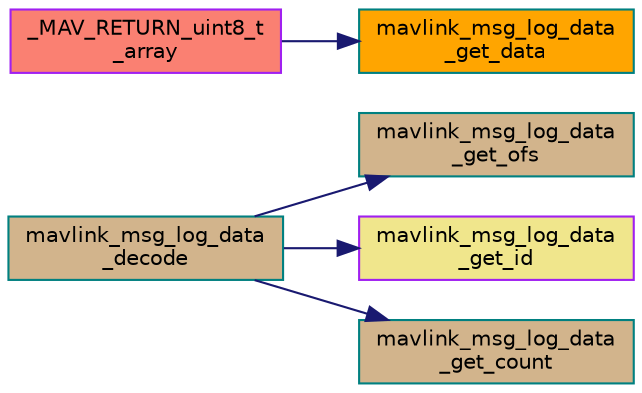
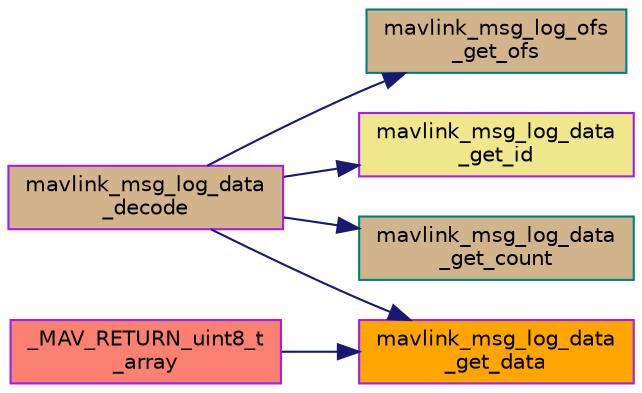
node "mavlink_msg_log_data _get_data": color teal -> purple
node "mavlink_msg_log_data _get_ofs": label "mavlink_msg_log_data _get_ofs" -> "mavlink_msg_log_ofs _get_ofs"
node "mavlink_msg_log_data _decode": color teal -> purple
edge "mavlink_msg_log_data _decode" -> "mavlink_msg_log_data _get_data": added
